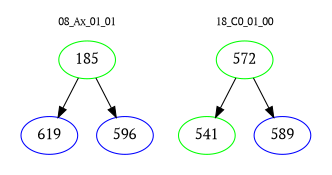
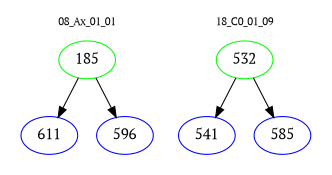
cluster "18_C0_01_00": label "18_C0_01_00" -> "18_C0_01_09"
node "572": label "572" -> "532"
node "619": label "619" -> "611"
node "541": color green -> blue
node "589": label "589" -> "585"
